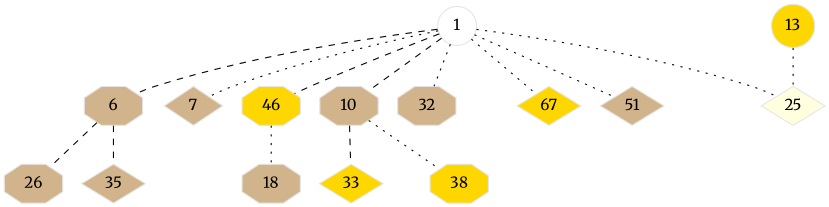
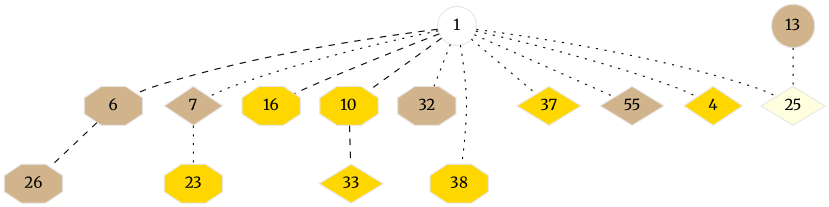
node "13": fillcolor gold -> tan
node "46": label "46" -> "16"
node "10": fillcolor tan -> gold
node "67": label "67" -> "37"
node "51": label "51" -> "55"
node "4": added
edge "10" -- "38": now "1" -- "38"
node "35": removed
node "23": added
node "18": removed
